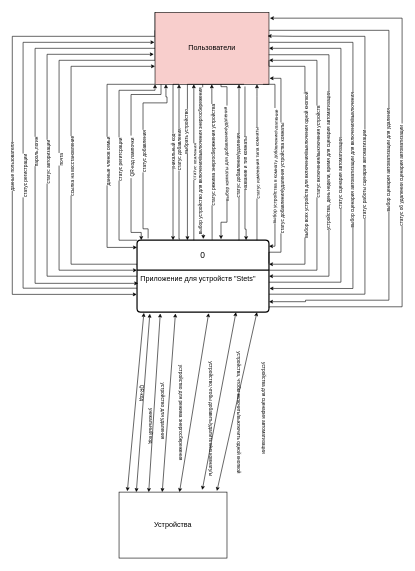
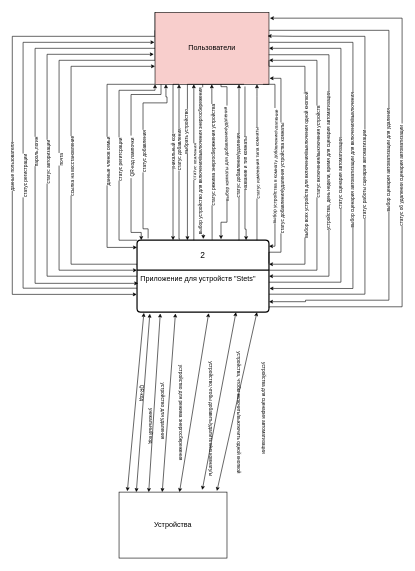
node "0": label "0" -> "2"
